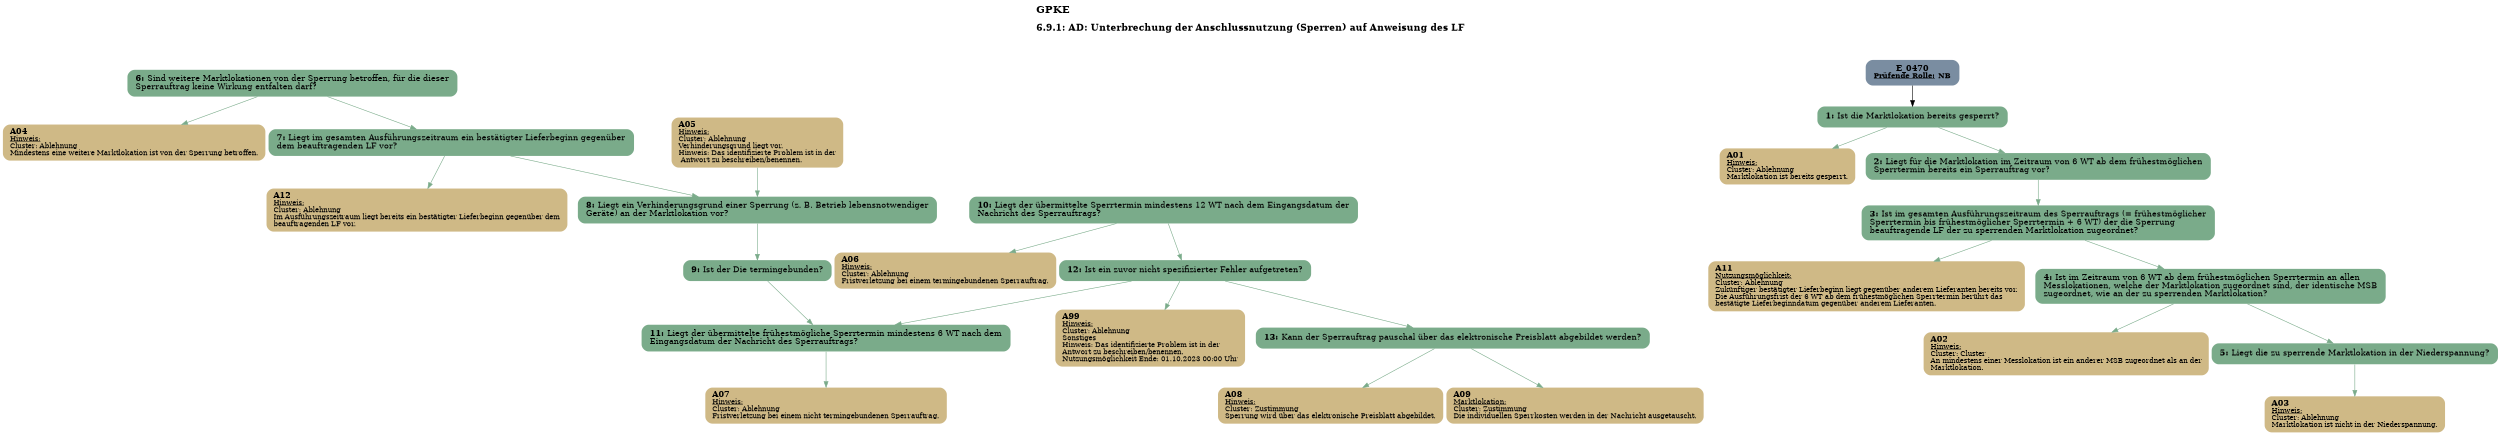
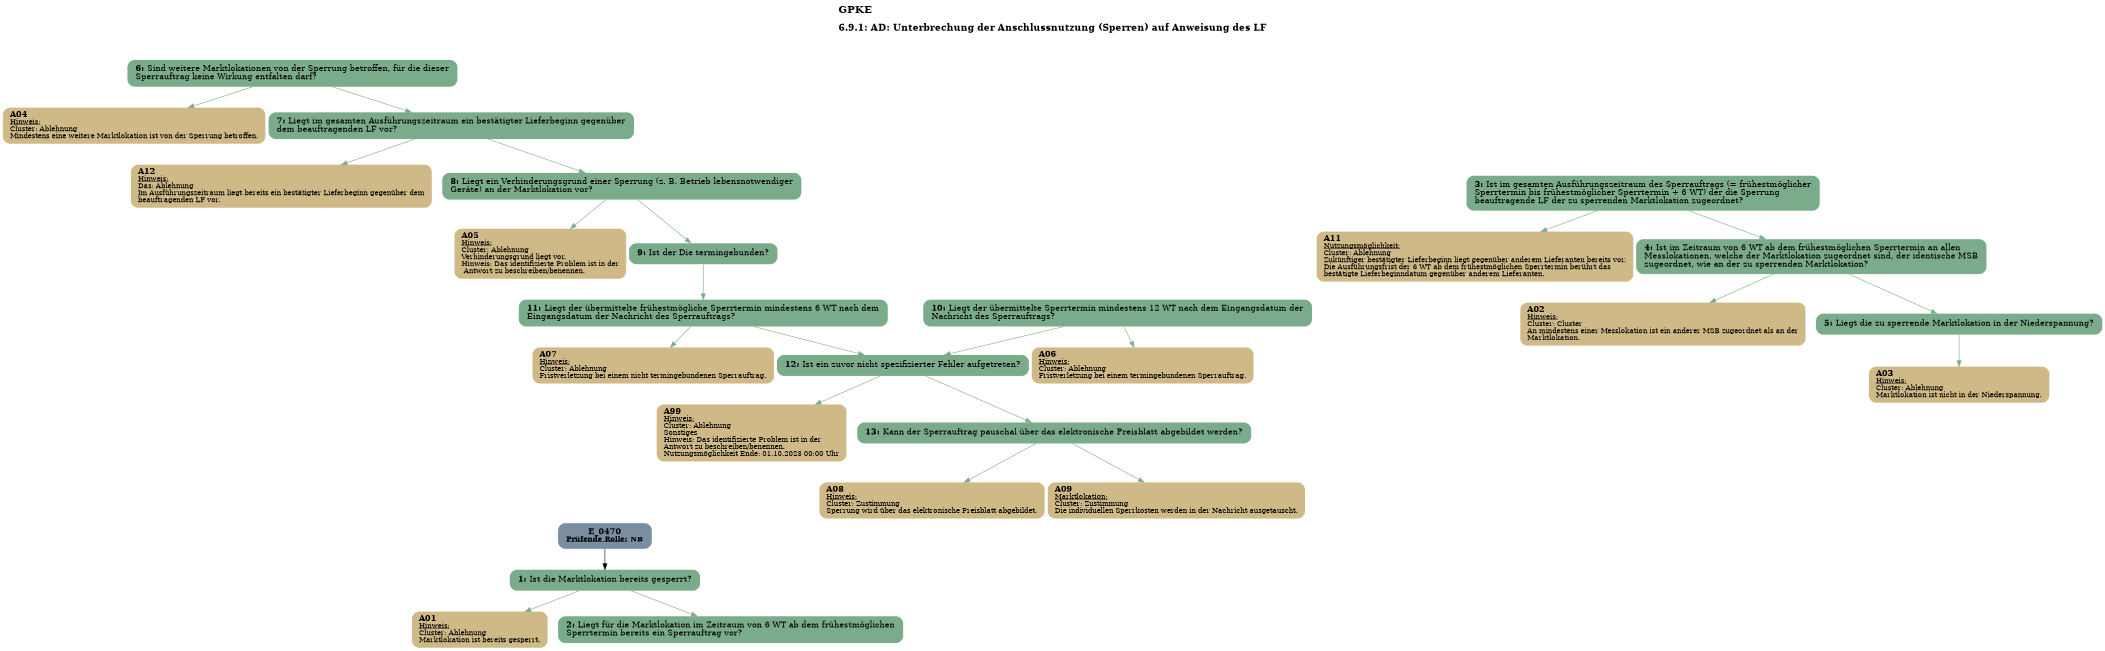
edge "A05" -> "8:": reversed
edge "2:" -> "3:": removed
node "A12": text "Cluster: Ablehnung" -> "Das: Ablehnung"
edge "12:" -> "11:": reversed
